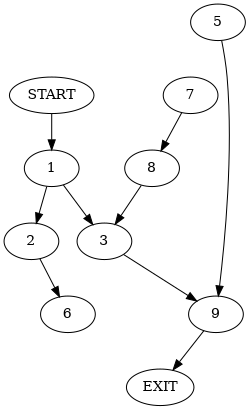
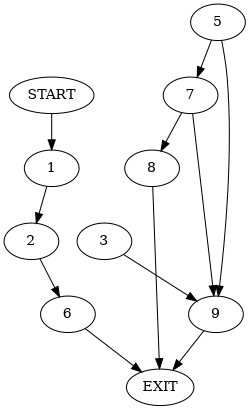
edge "5" -> "7": added
edge "8" -> "3": now "8" -> "EXIT"
edge "7" -> "9": added
edge "1" -> "3": removed
edge "6" -> "EXIT": added
